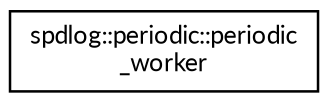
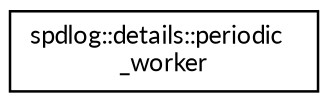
node "spdlog::periodic::periodic _worker": label "spdlog::periodic::periodic _worker" -> "spdlog::details::periodic _worker"
